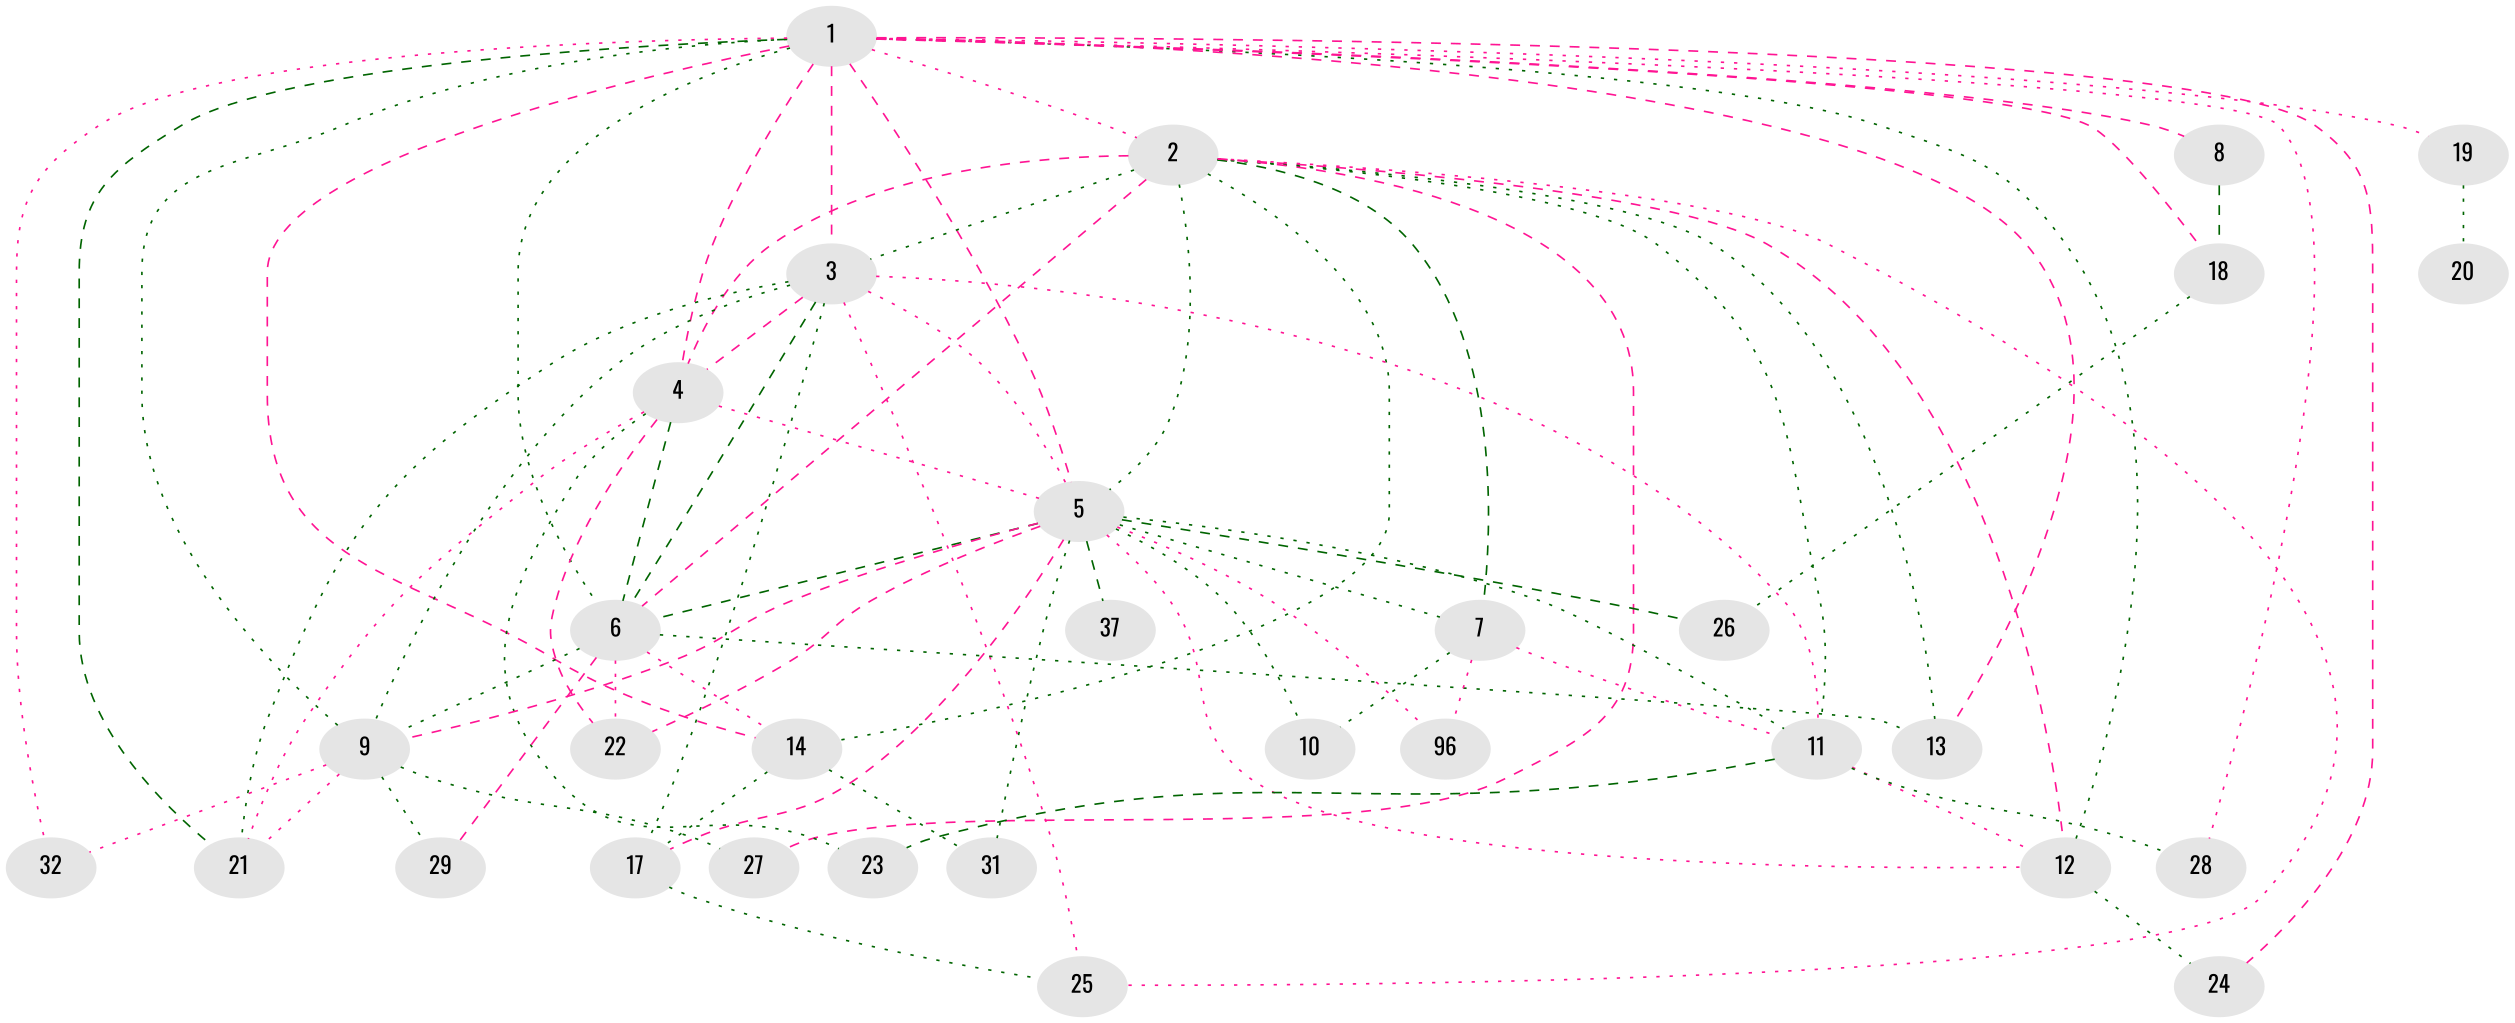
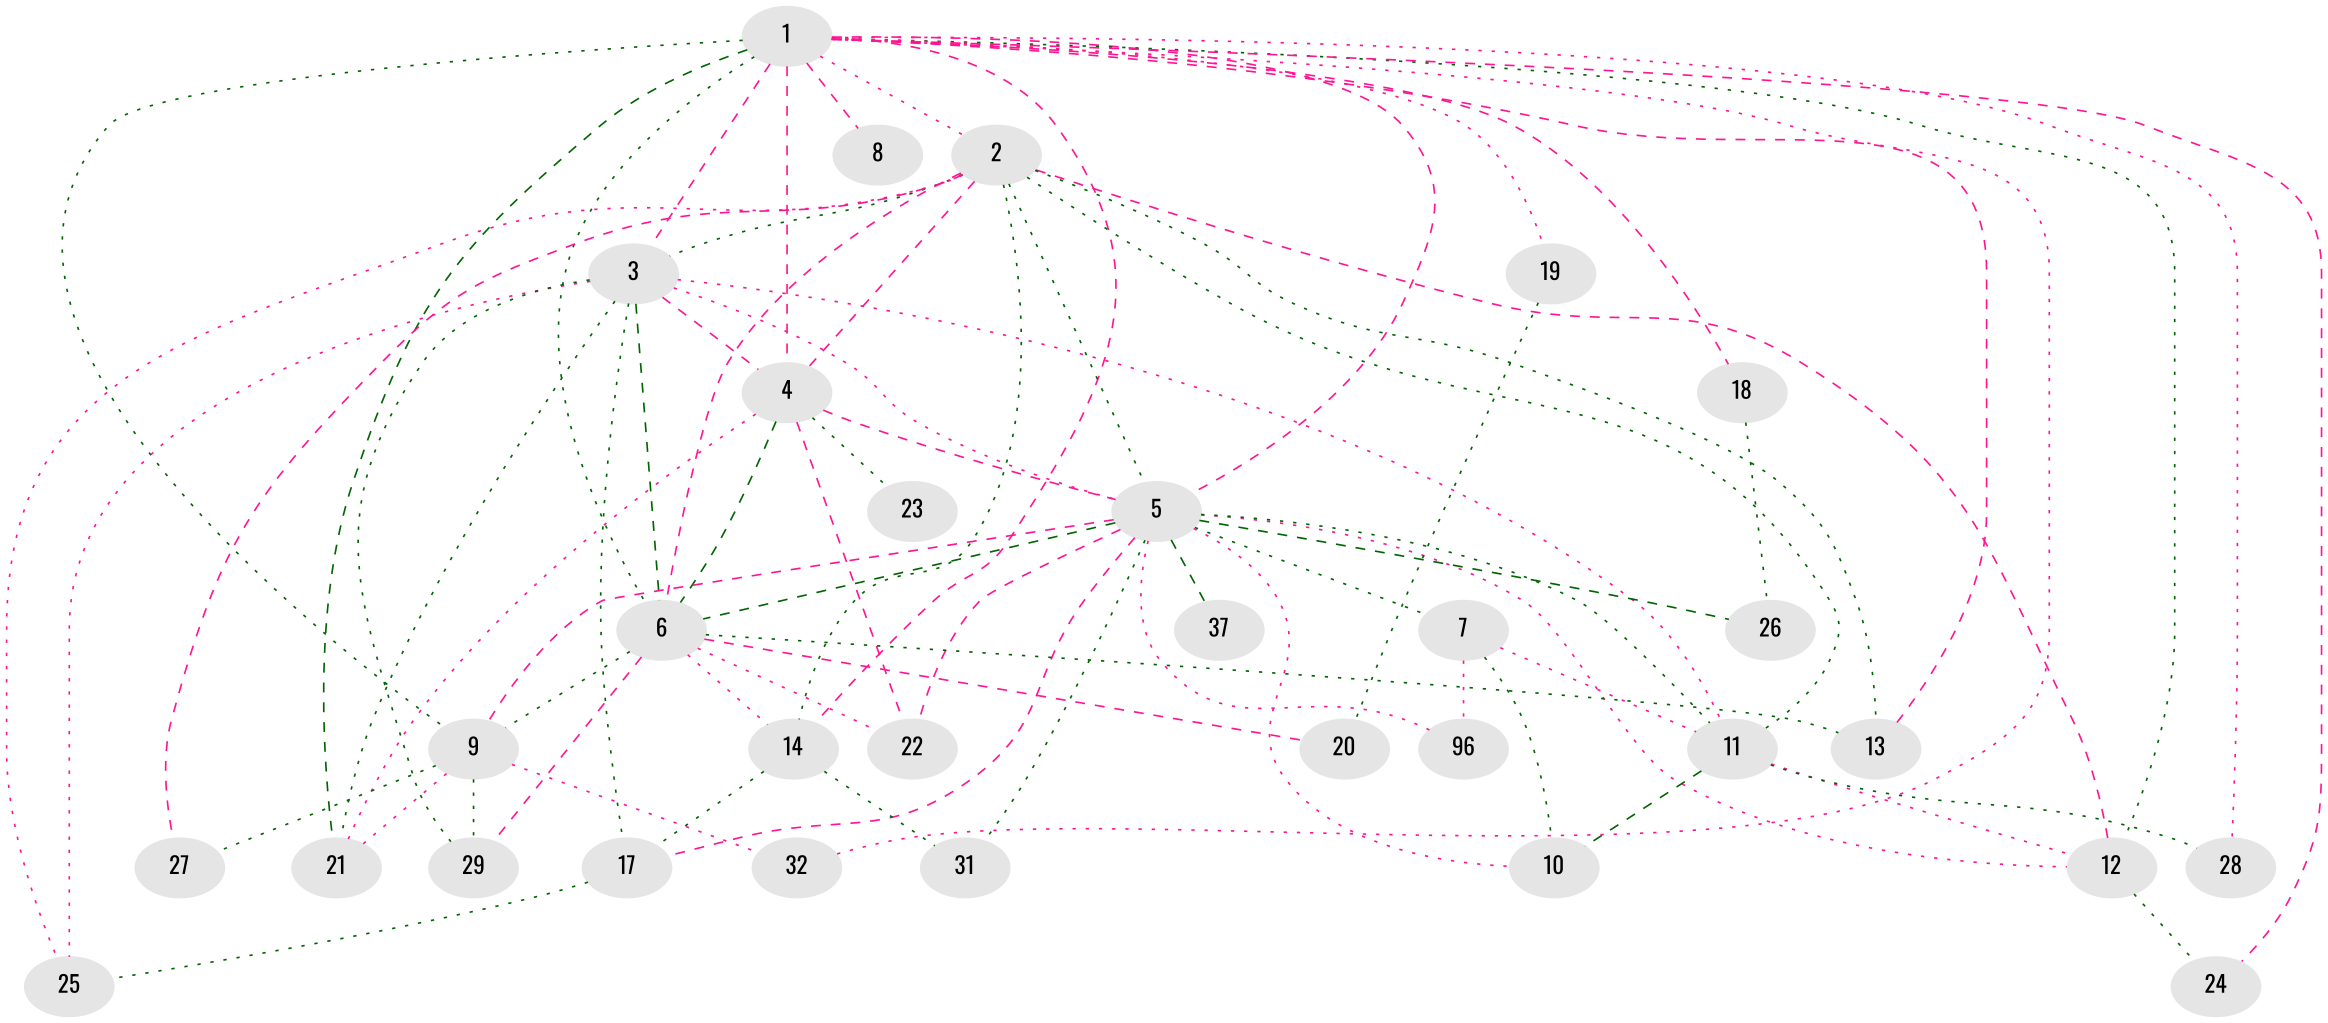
edge "8" -- "18": removed
edge "2" -- "7": removed
edge "3" -- "9": now "3" -- "29"
edge "4" -- "5": style dotted -> dashed
edge "5" -- "10": color darkgreen -> deeppink
edge "6" -- "20": added
edge "11" -- "23": now "11" -- "10"
